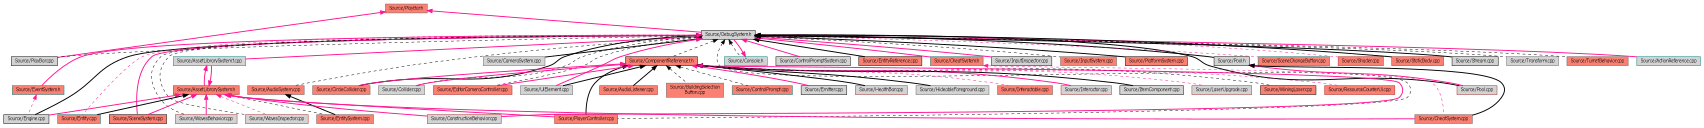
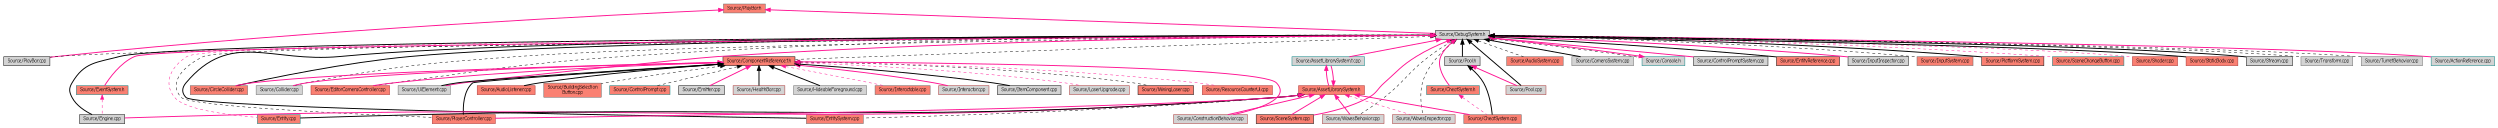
node "Source/TurretBehavior.cpp": fillcolor salmon -> lightgrey
edge "Source/EntitySystem.cpp" -> "Source/AudioSystem.cpp": now "Source/EntitySystem.cpp" -> "Source/DebugSystem.h"
